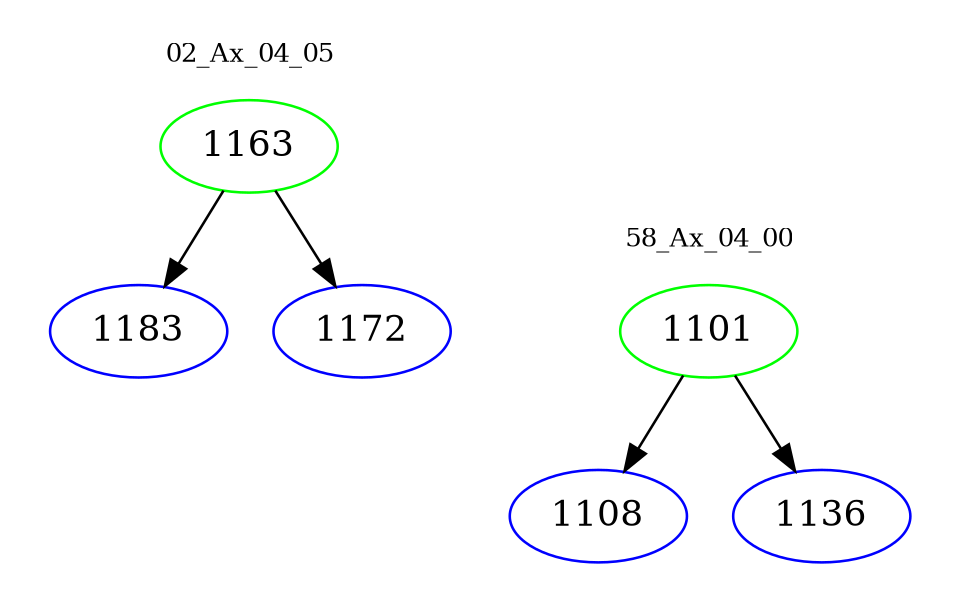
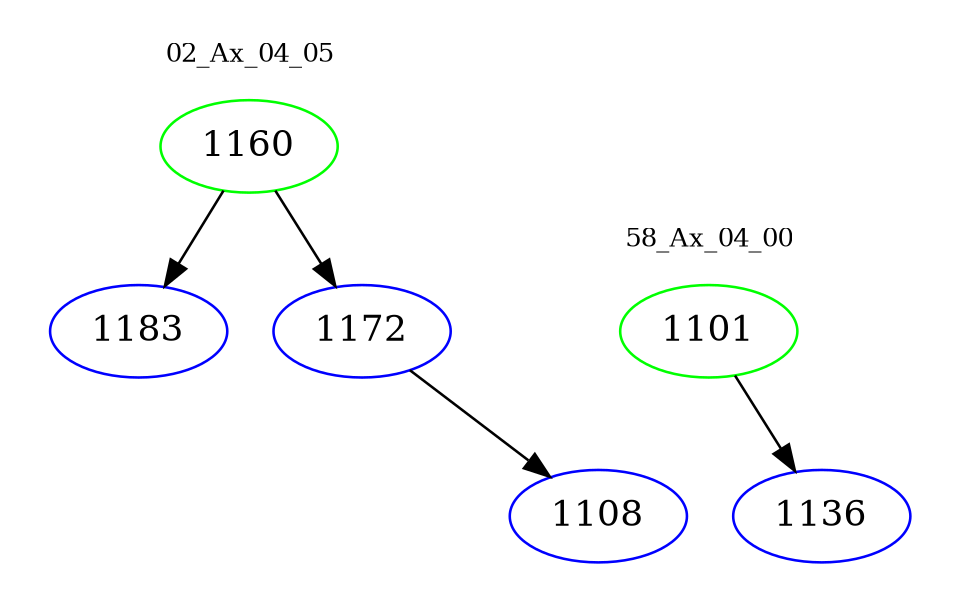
node "1163": label "1163" -> "1160"
edge "1101" -> "1108": now "1172" -> "1108"
